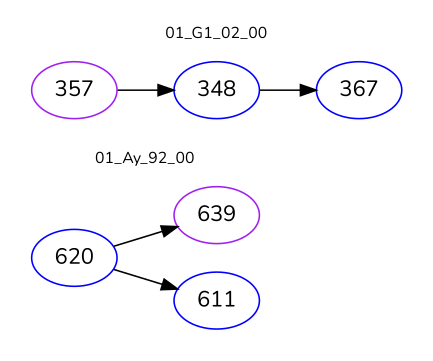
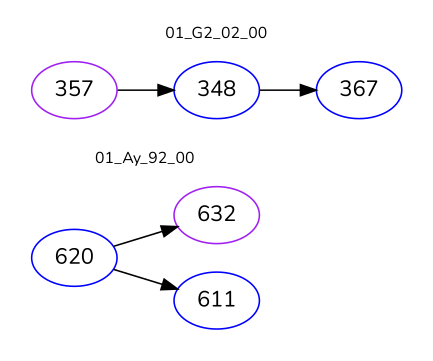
cluster "01_G1_02_00": label "01_G1_02_00" -> "01_G2_02_00"
node "639": label "639" -> "632"
